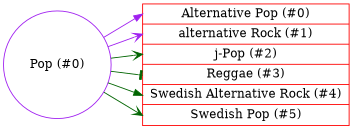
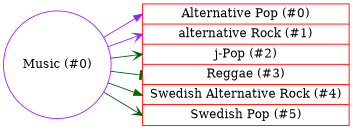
node "Pop (#0)": label "Pop (#0)" -> "Music (#0)"
